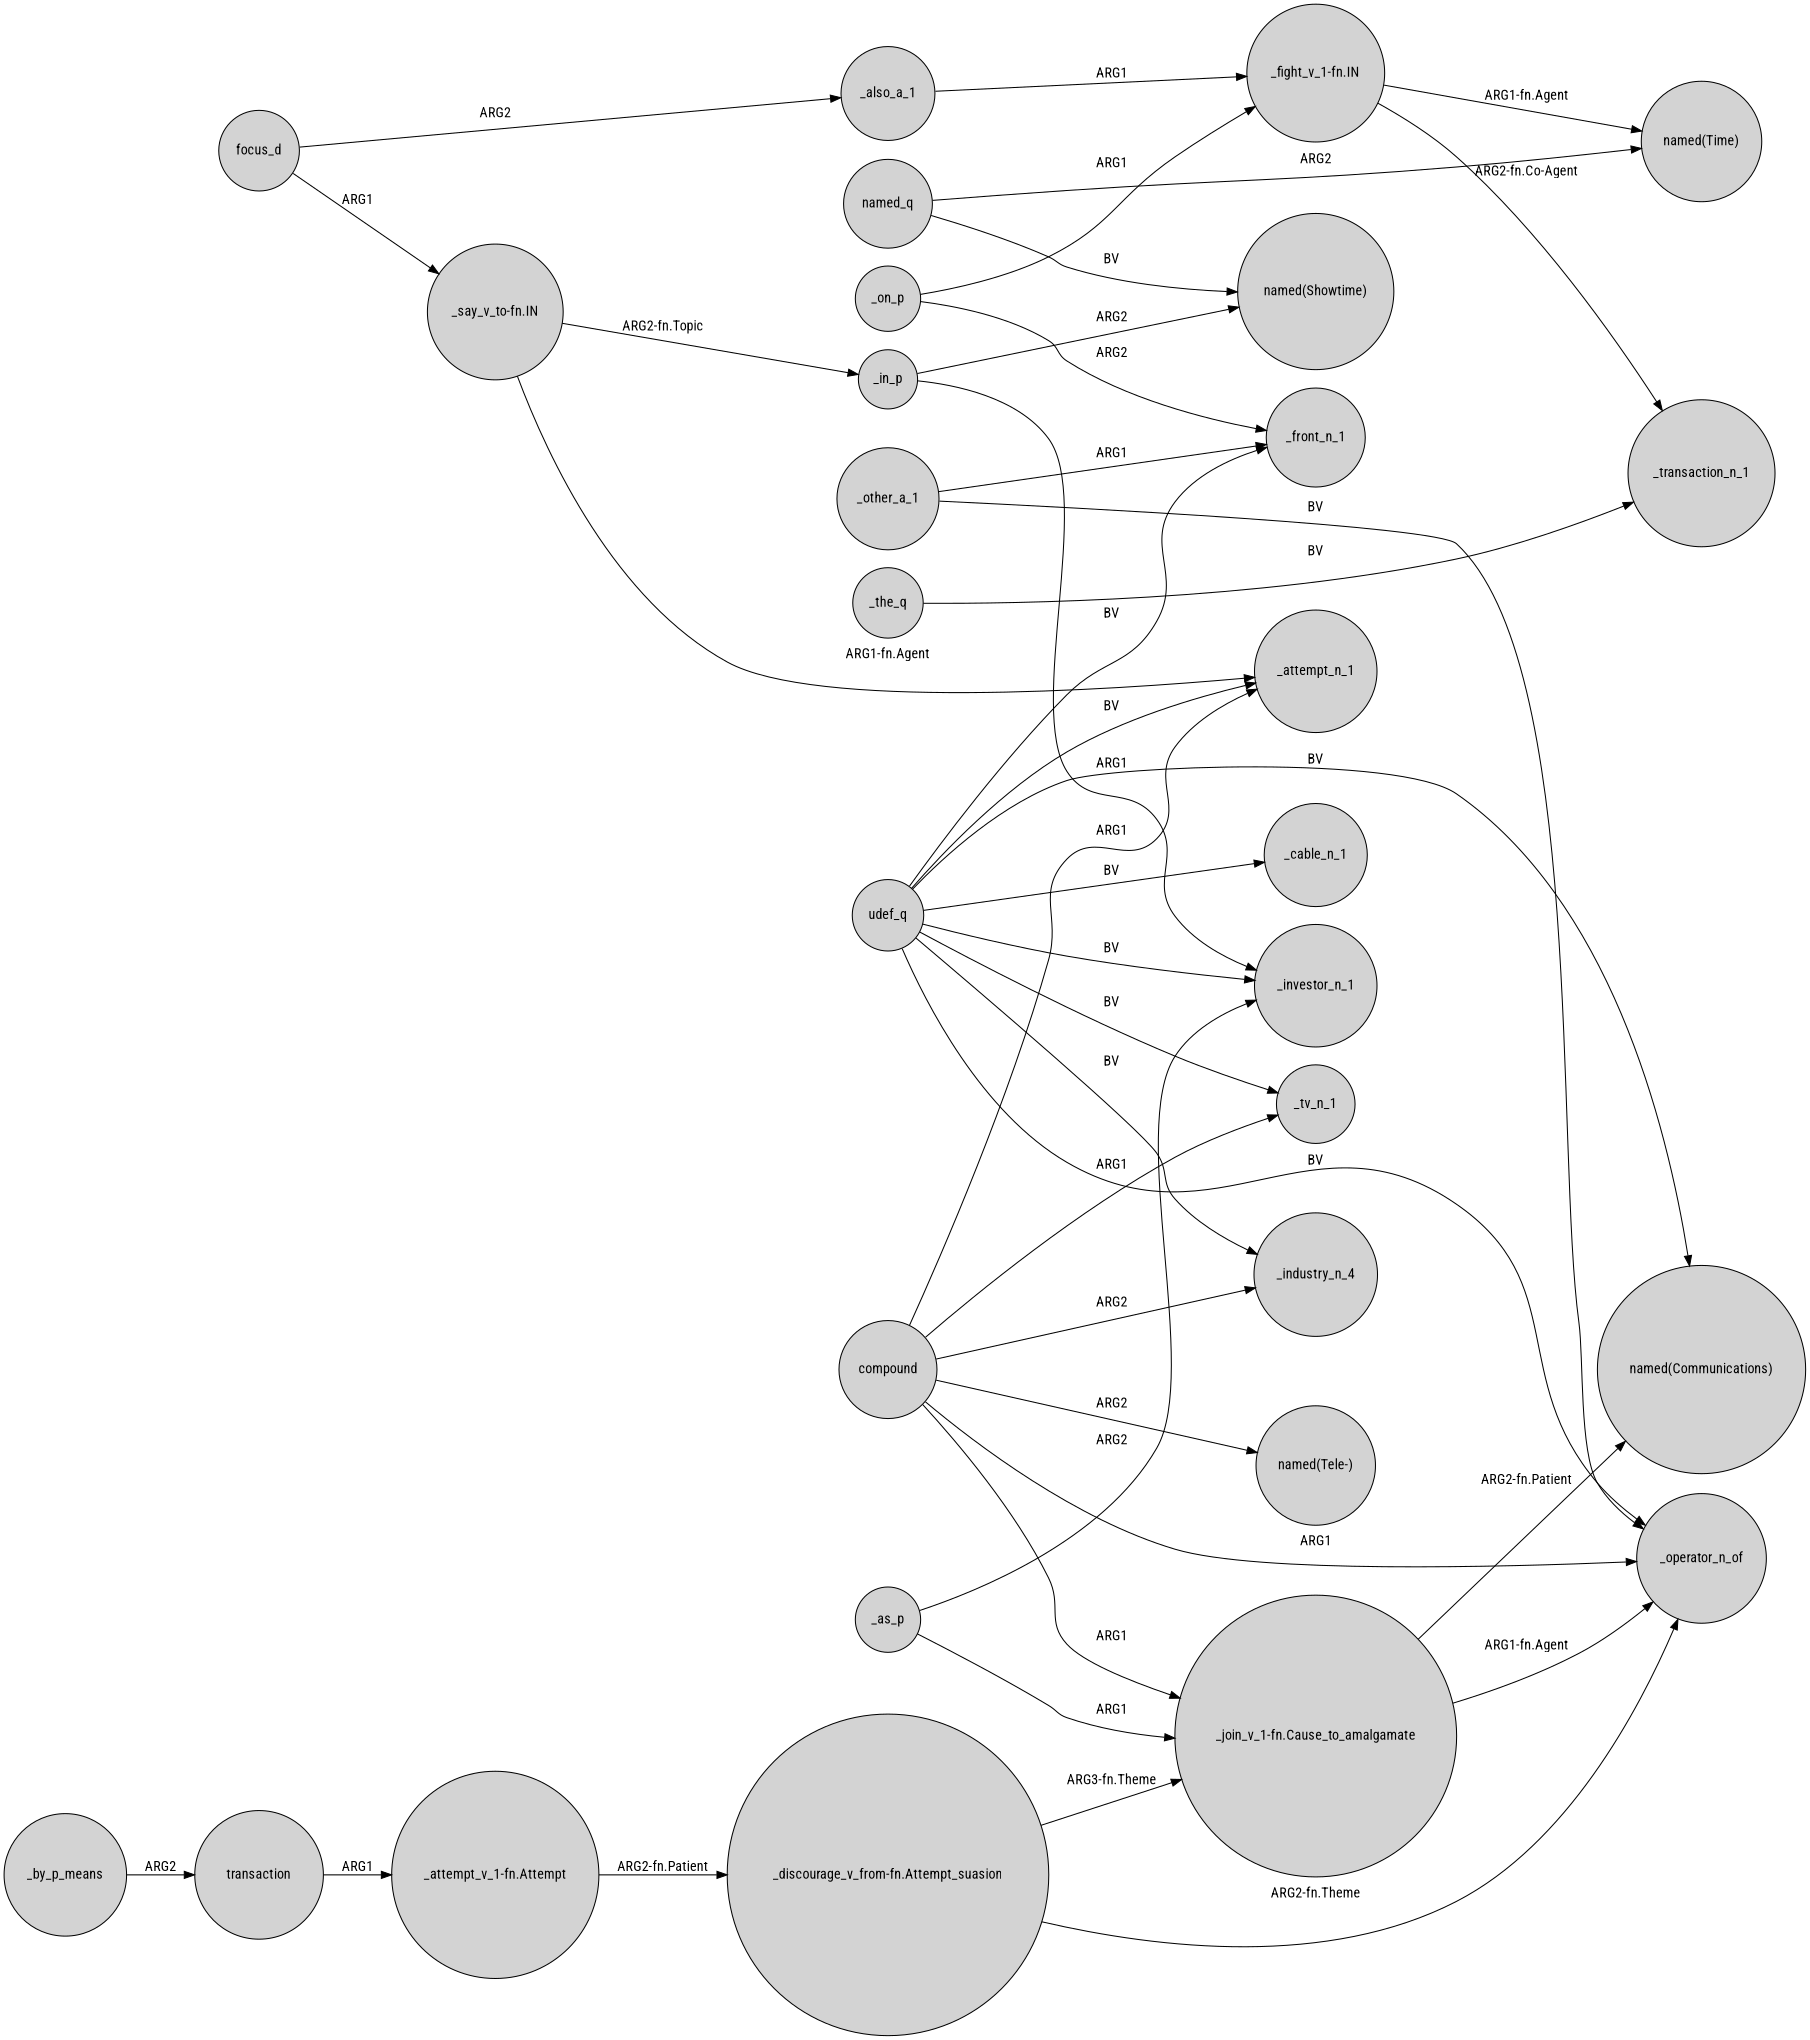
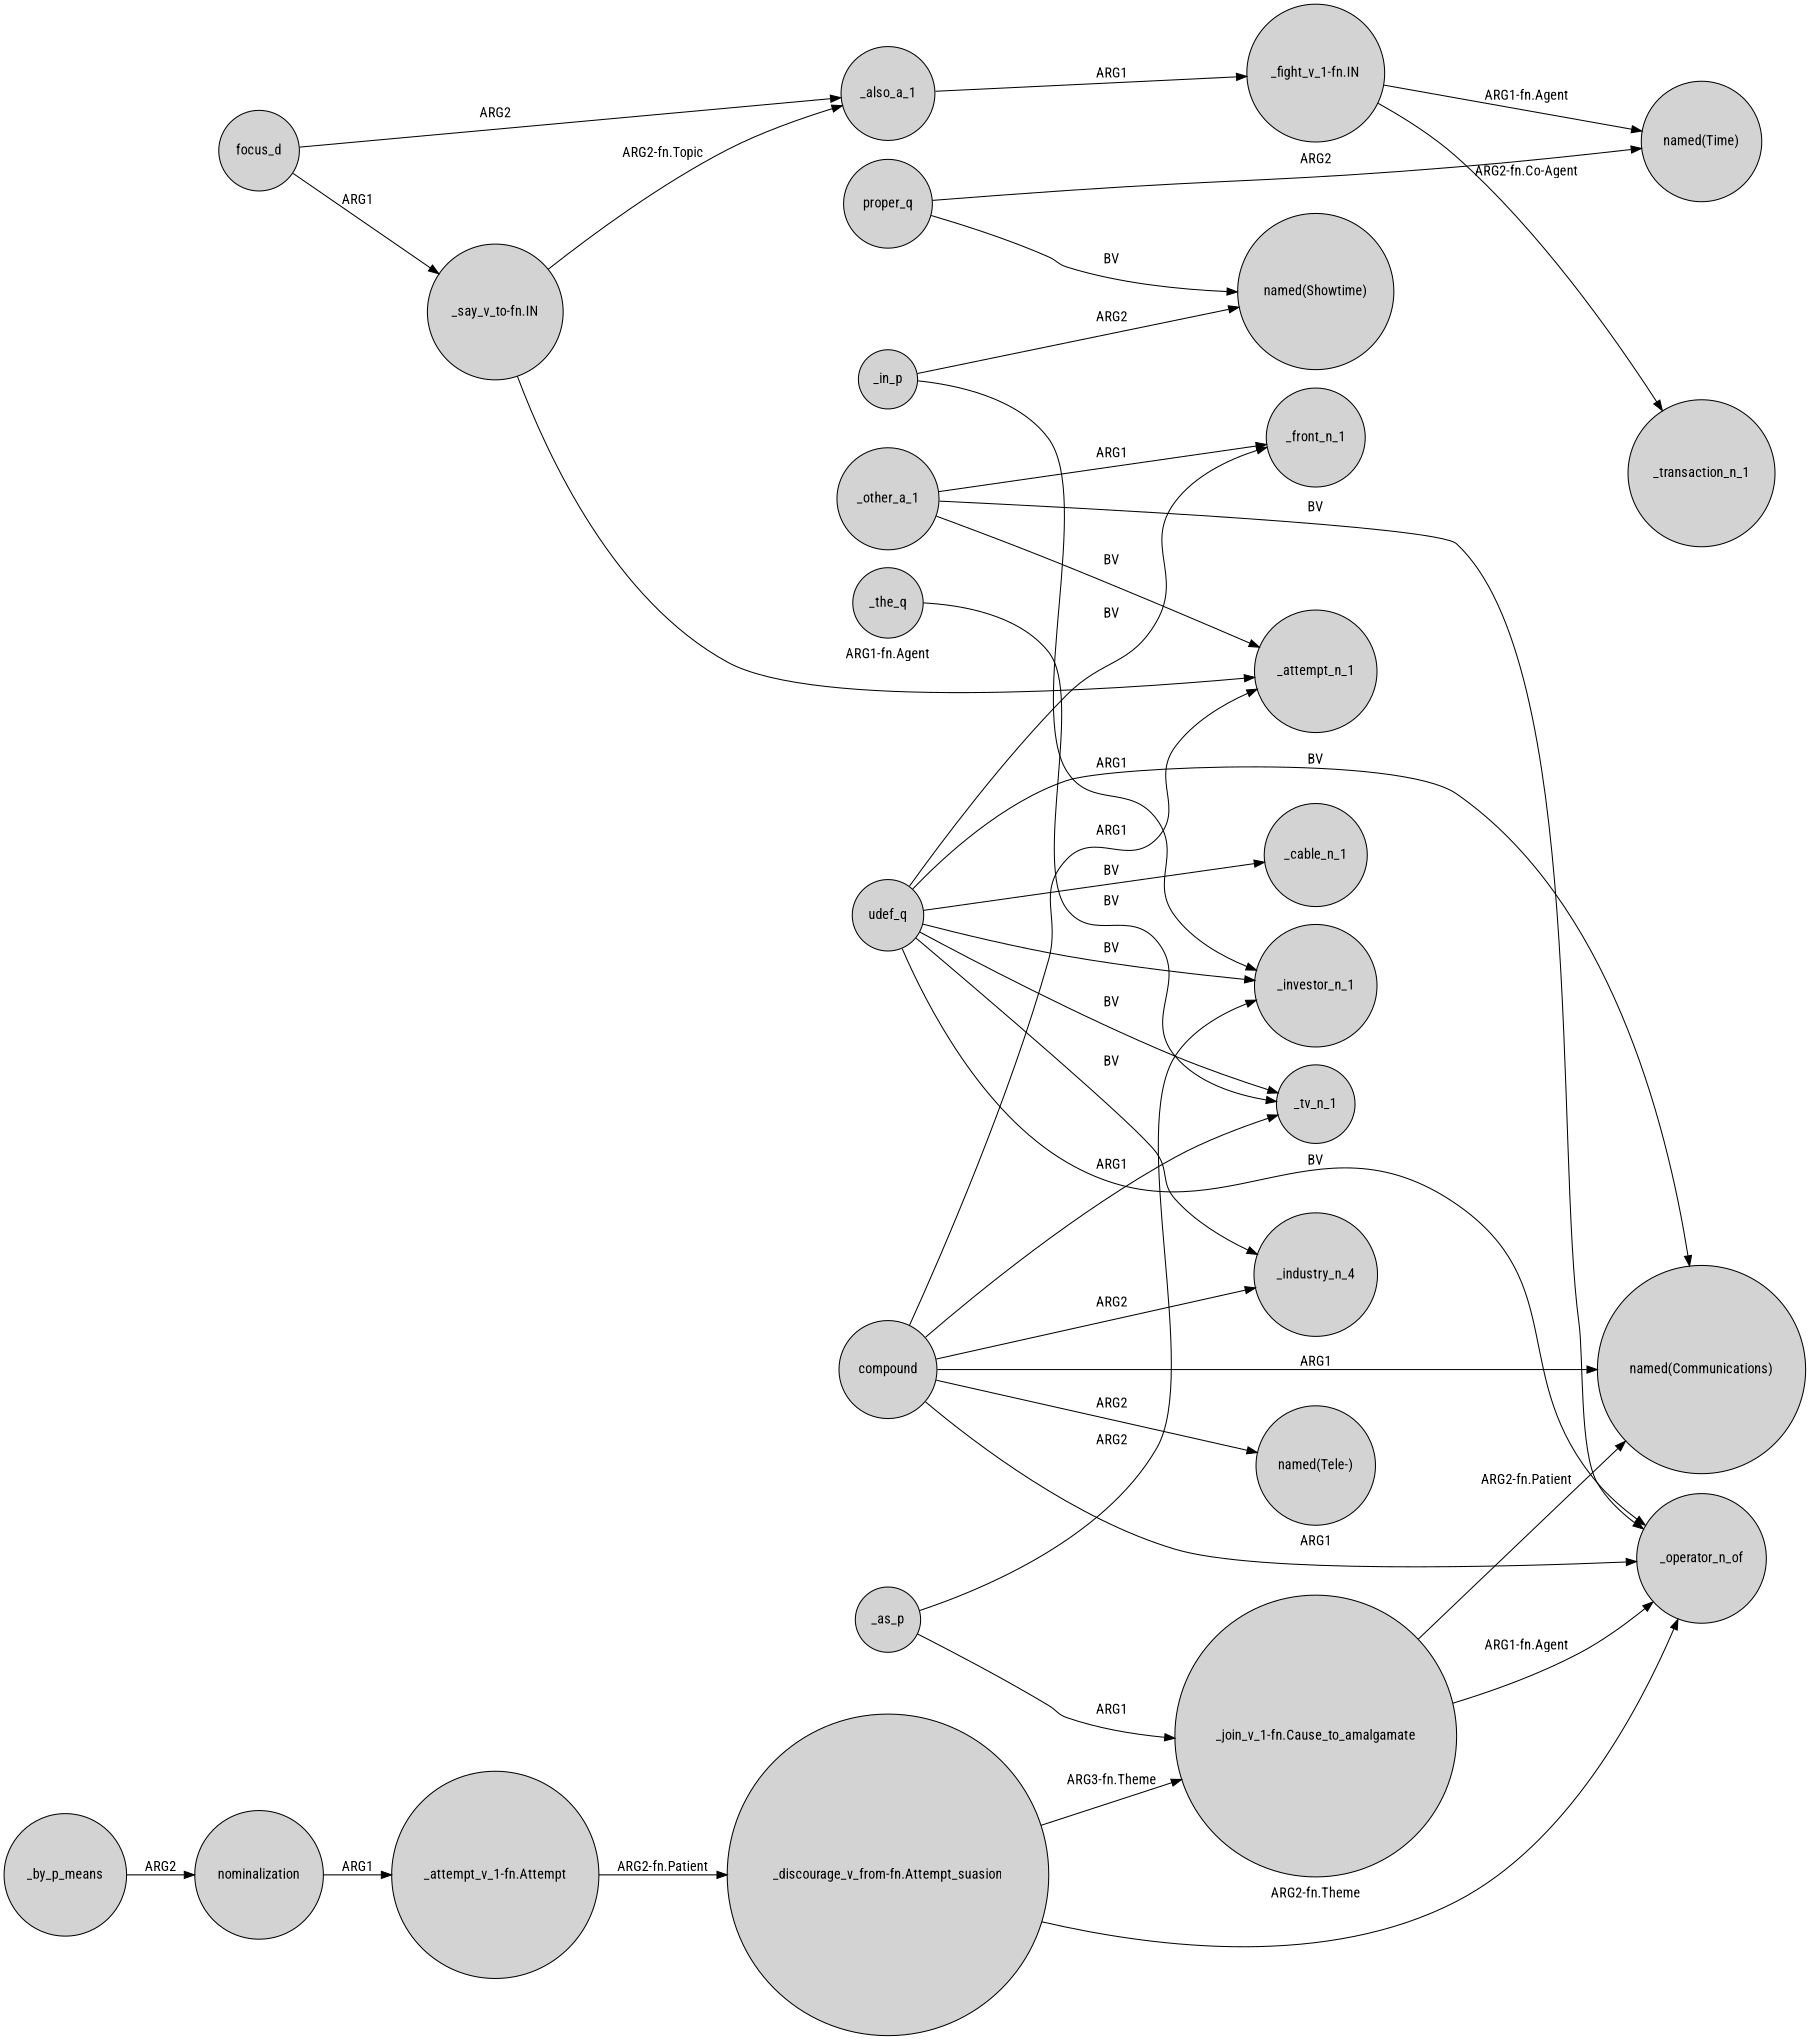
node "named_q": label "named_q" -> "proper_q"
node "_on_p": removed
edge "_say_v_to-fn.IN" -> "_in_p": now "_say_v_to-fn.IN" -> "_also_a_1"
edge "_the_q" -> "_transaction_n_1": now "_the_q" -> "_tv_n_1"
edge "udef_q" -> "_attempt_n_1": now "_other_a_1" -> "_attempt_n_1"
edge "compound" -> "_join_v_1-fn.Cause_to_amalgamate": now "compound" -> "named(Communications)"
node "transaction": label "transaction" -> "nominalization"
